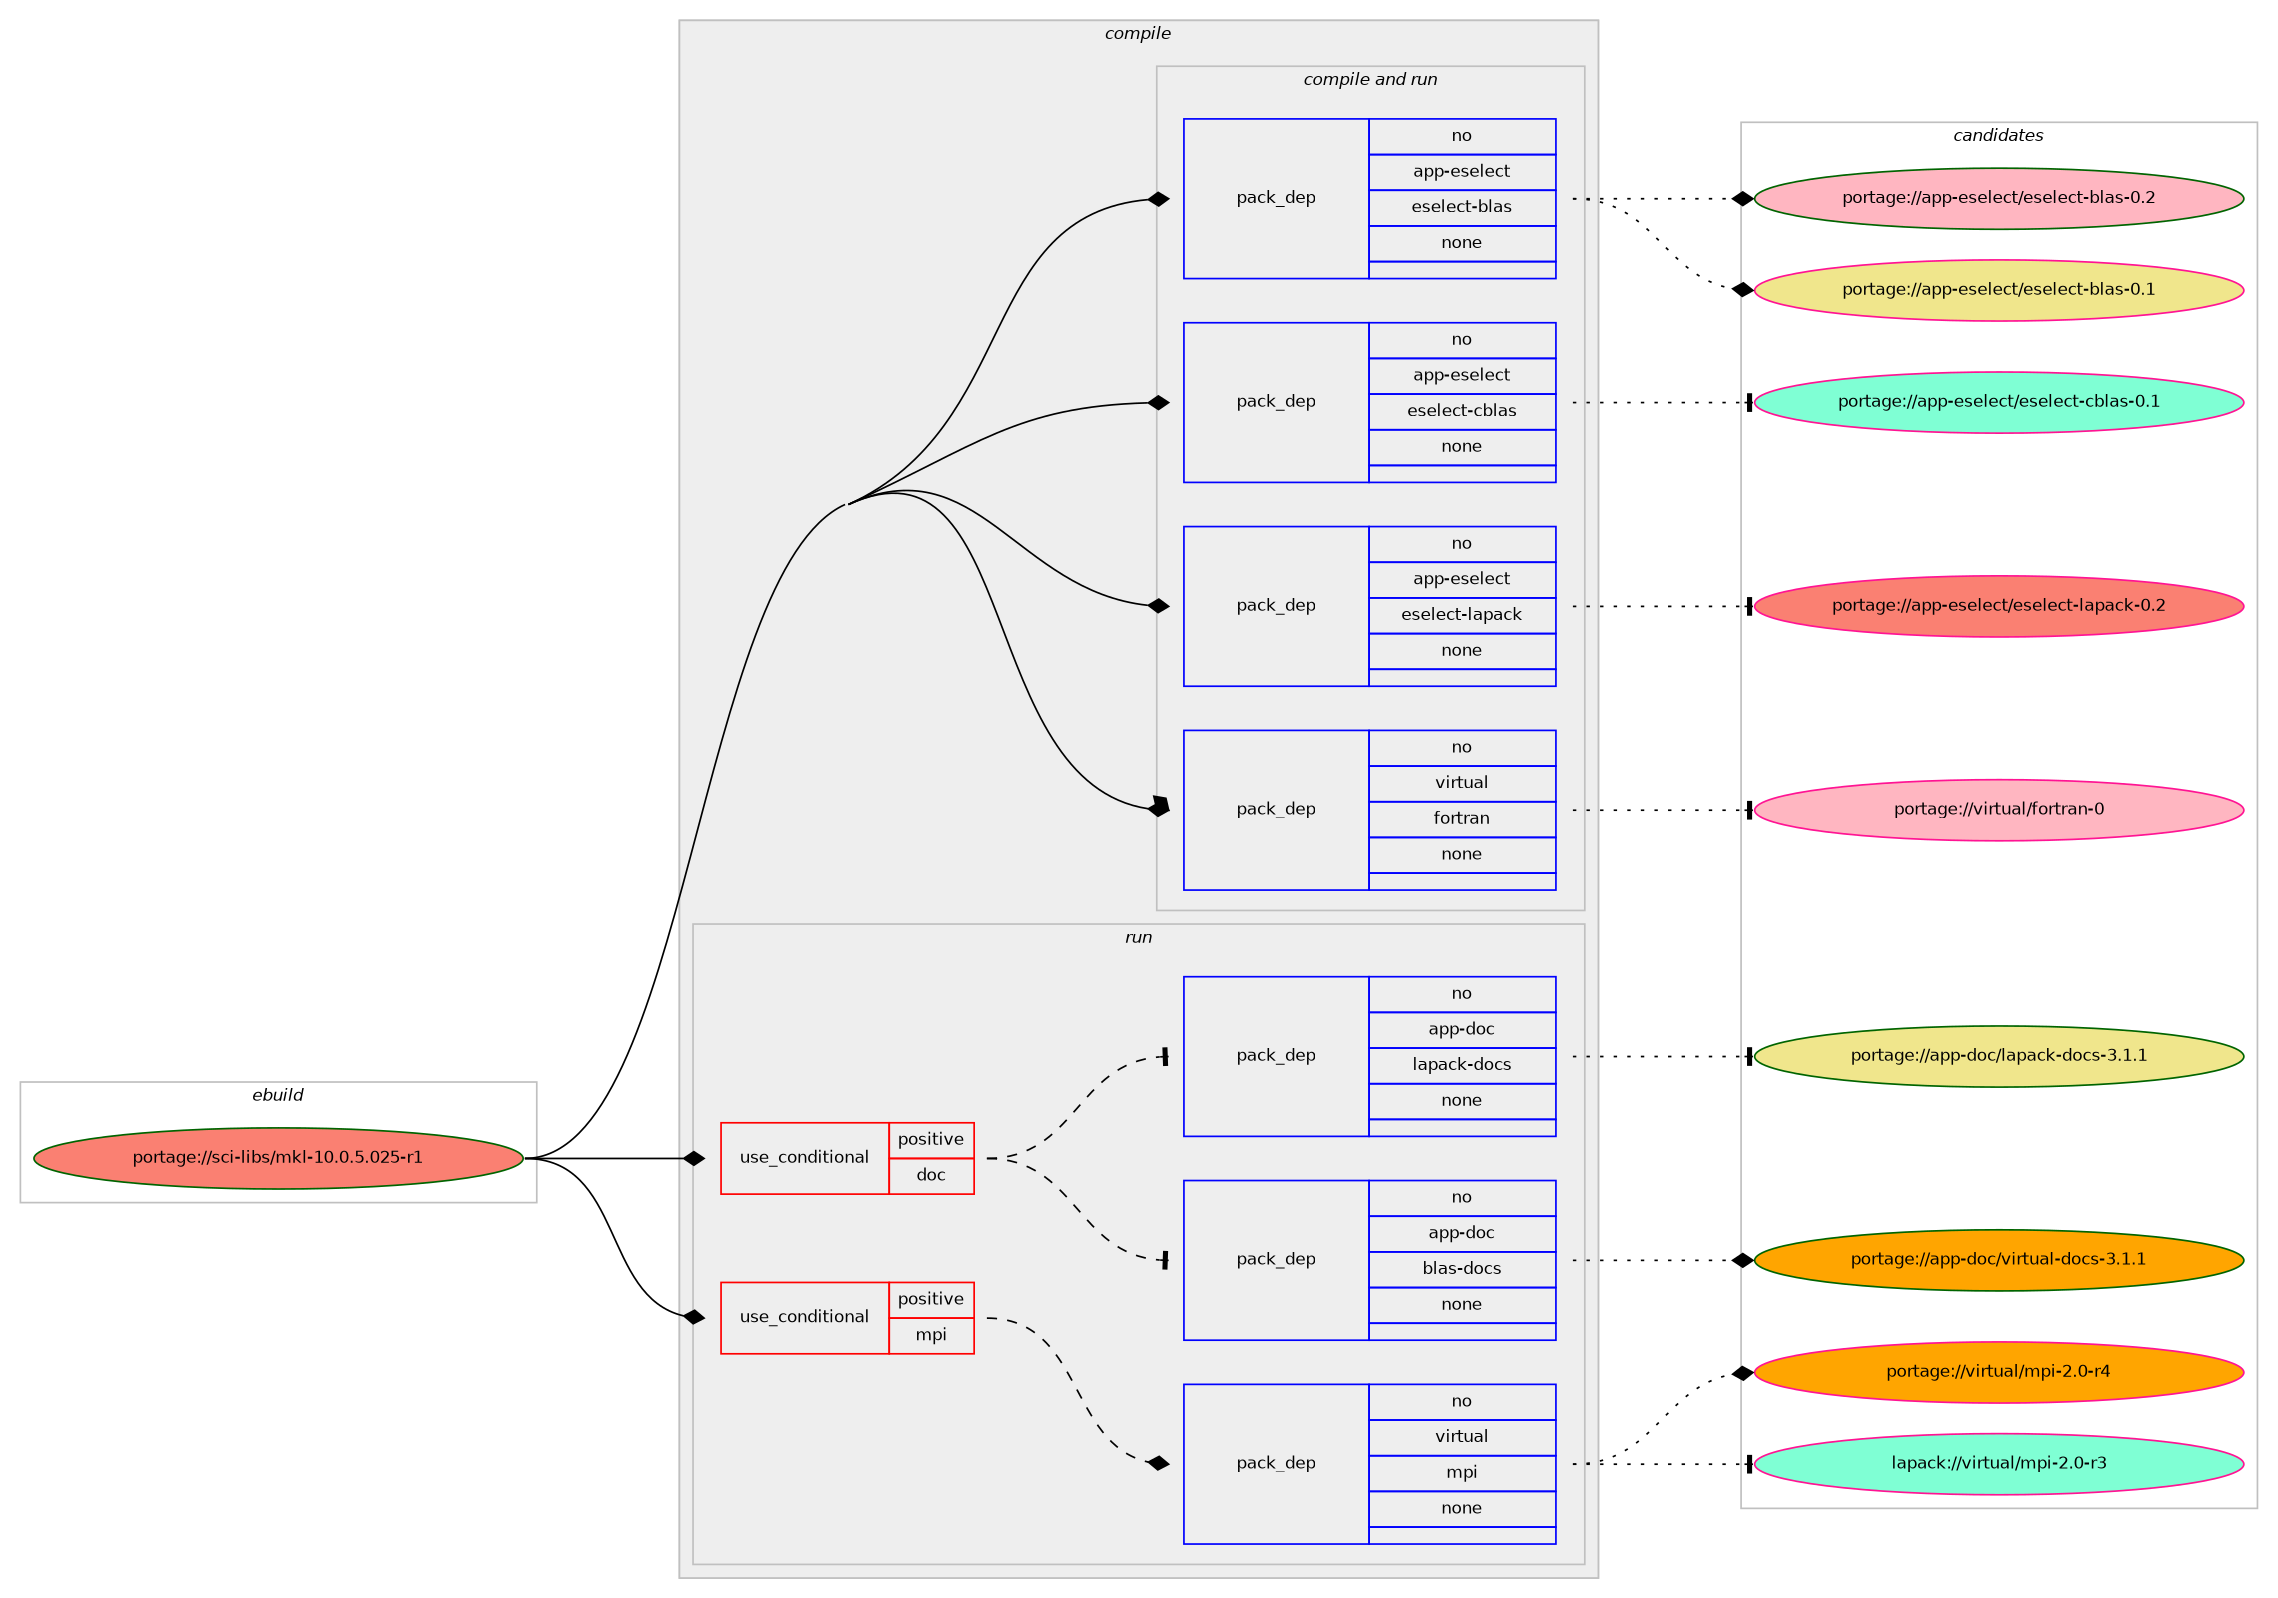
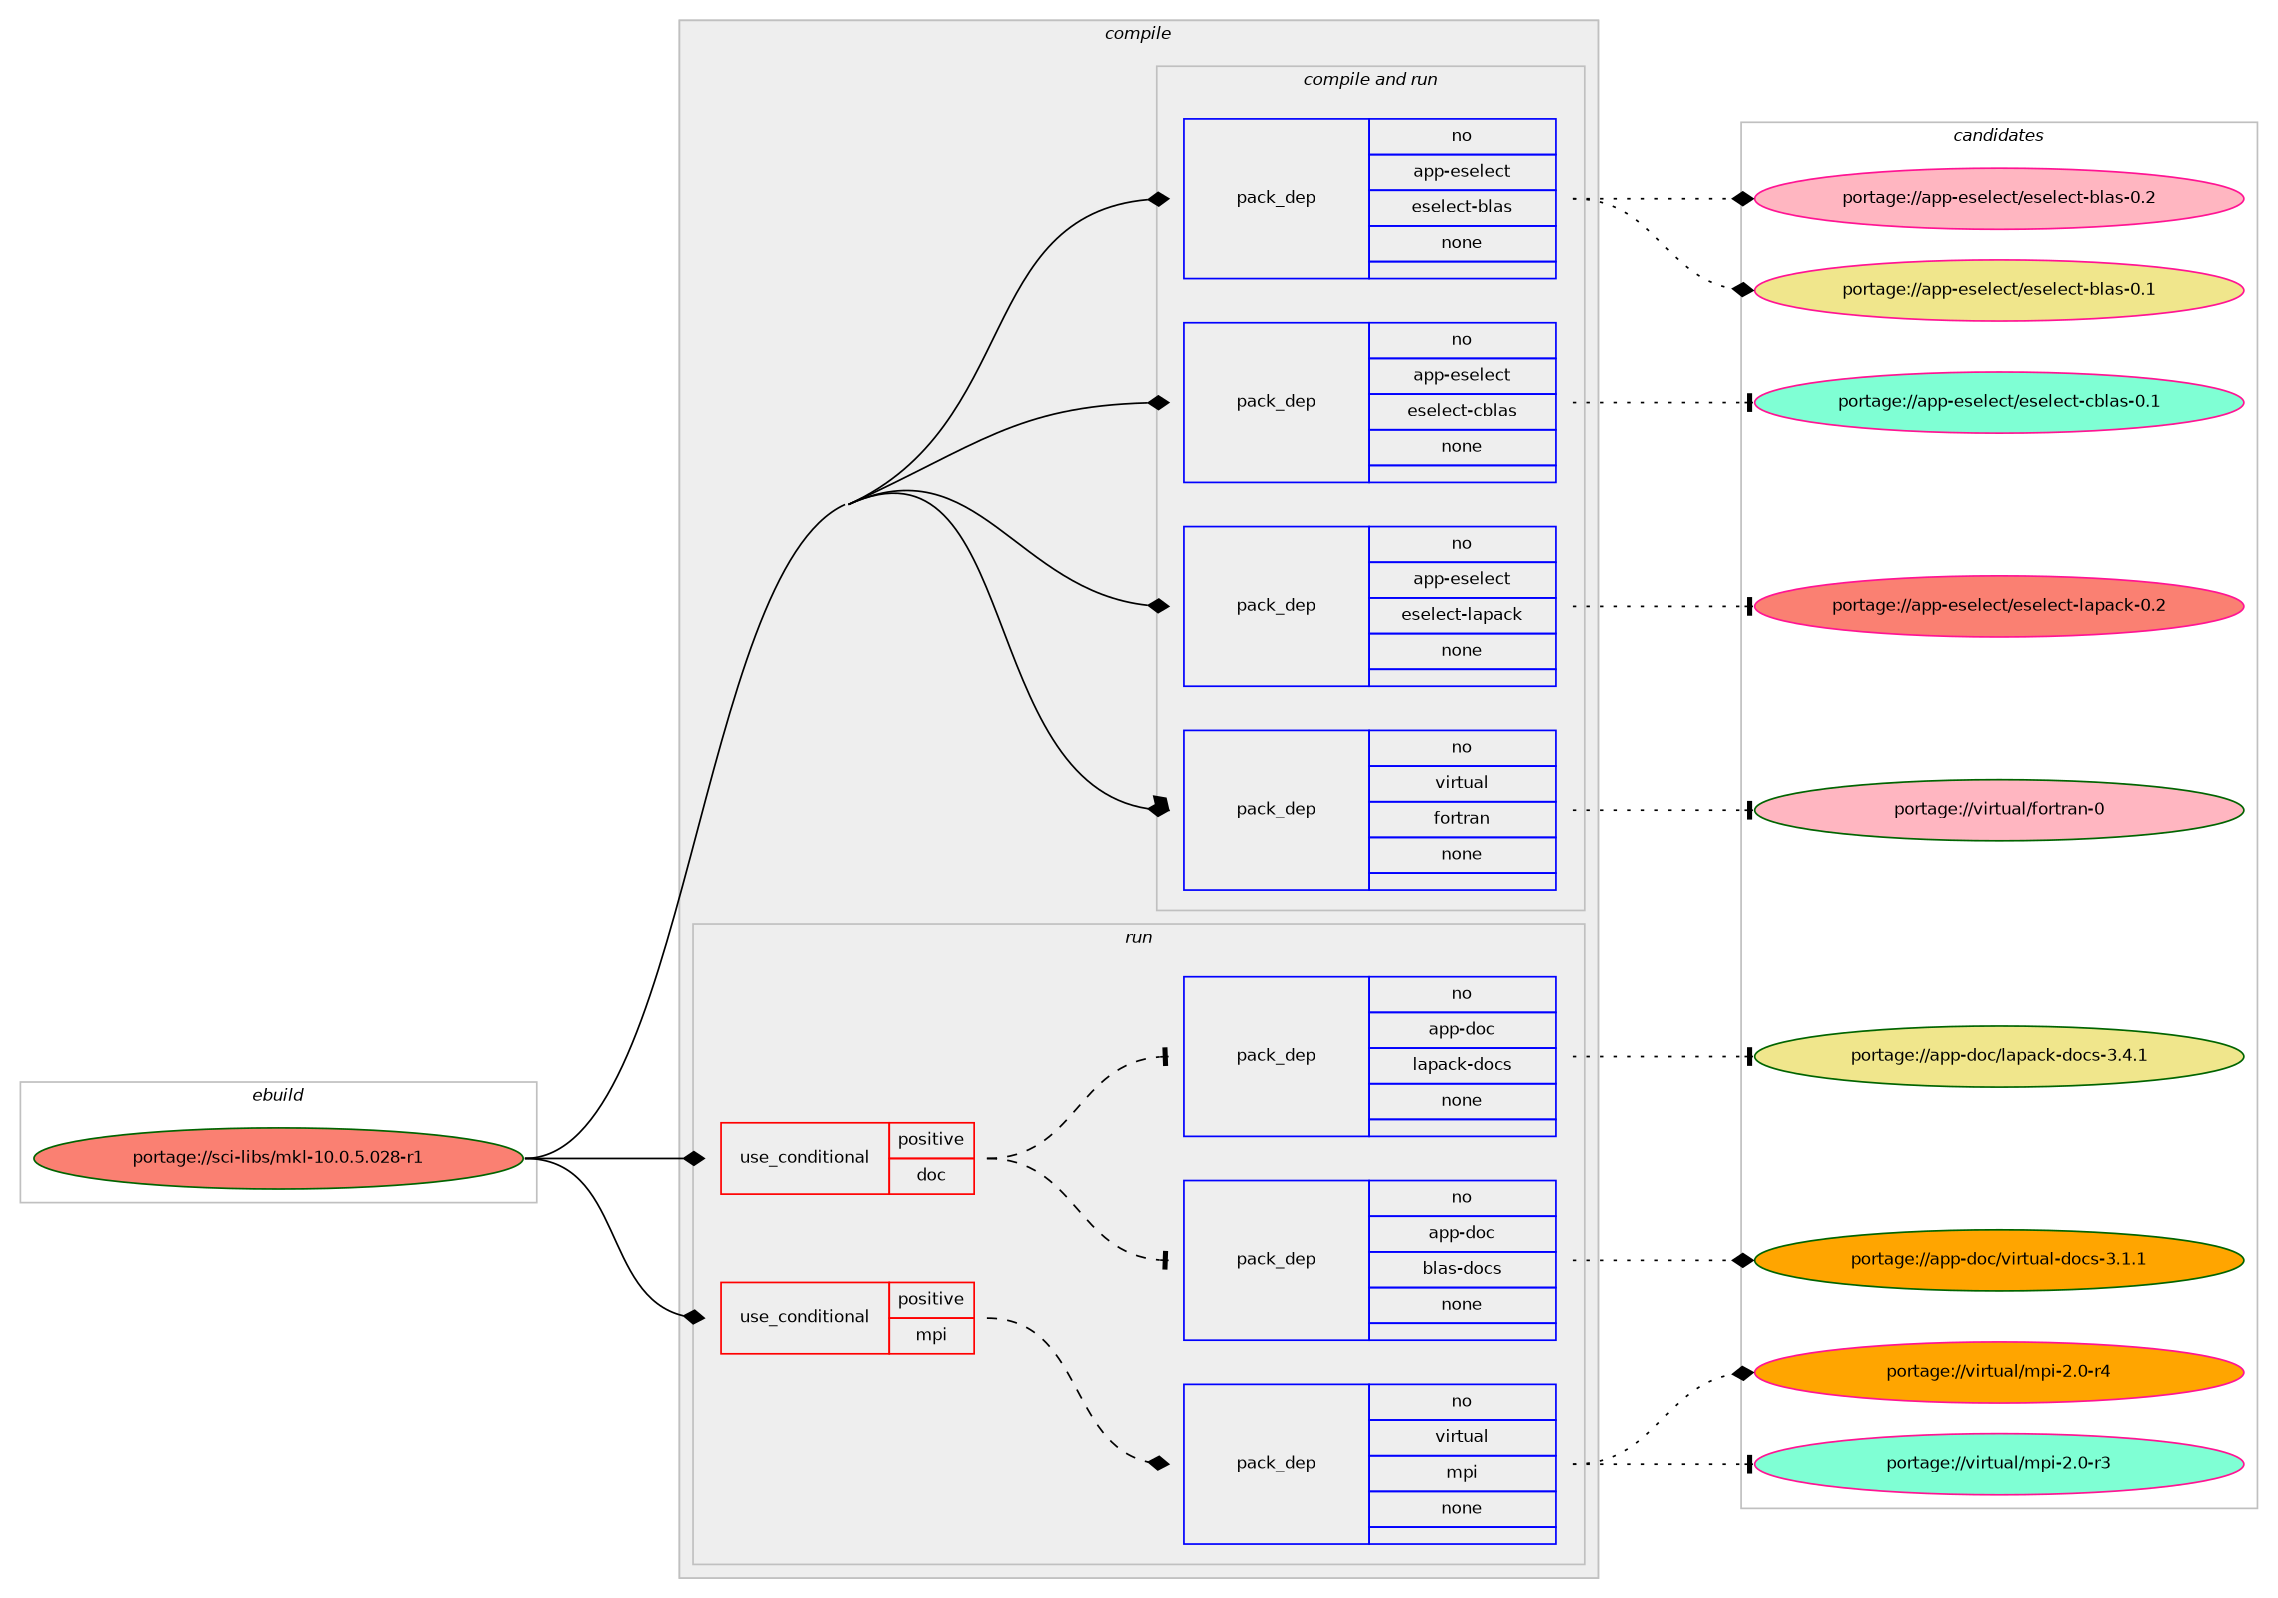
node "portage://app-eselect/eselect-blas-0.2": color darkgreen -> deeppink
node "portage://virtual/fortran-0": color deeppink -> darkgreen
node "portage://app-doc/lapack-docs-3.1.1": label "portage://app-doc/lapack-docs-3.1.1" -> "portage://app-doc/lapack-docs-3.4.1"
node "portage://sci-libs/mkl-10.0.5.025-r1": label "portage://sci-libs/mkl-10.0.5.025-r1" -> "portage://sci-libs/mkl-10.0.5.028-r1"
node "lapack://virtual/mpi-2.0-r3": label "lapack://virtual/mpi-2.0-r3" -> "portage://virtual/mpi-2.0-r3"
